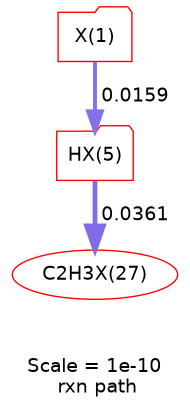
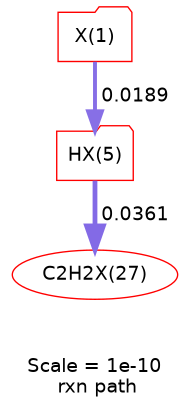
edge "X(1)" -> "HX(5)": label " 0.0159" -> " 0.0189"
node "C2H3X(27)": label "C2H3X(27)" -> "C2H2X(27)"
